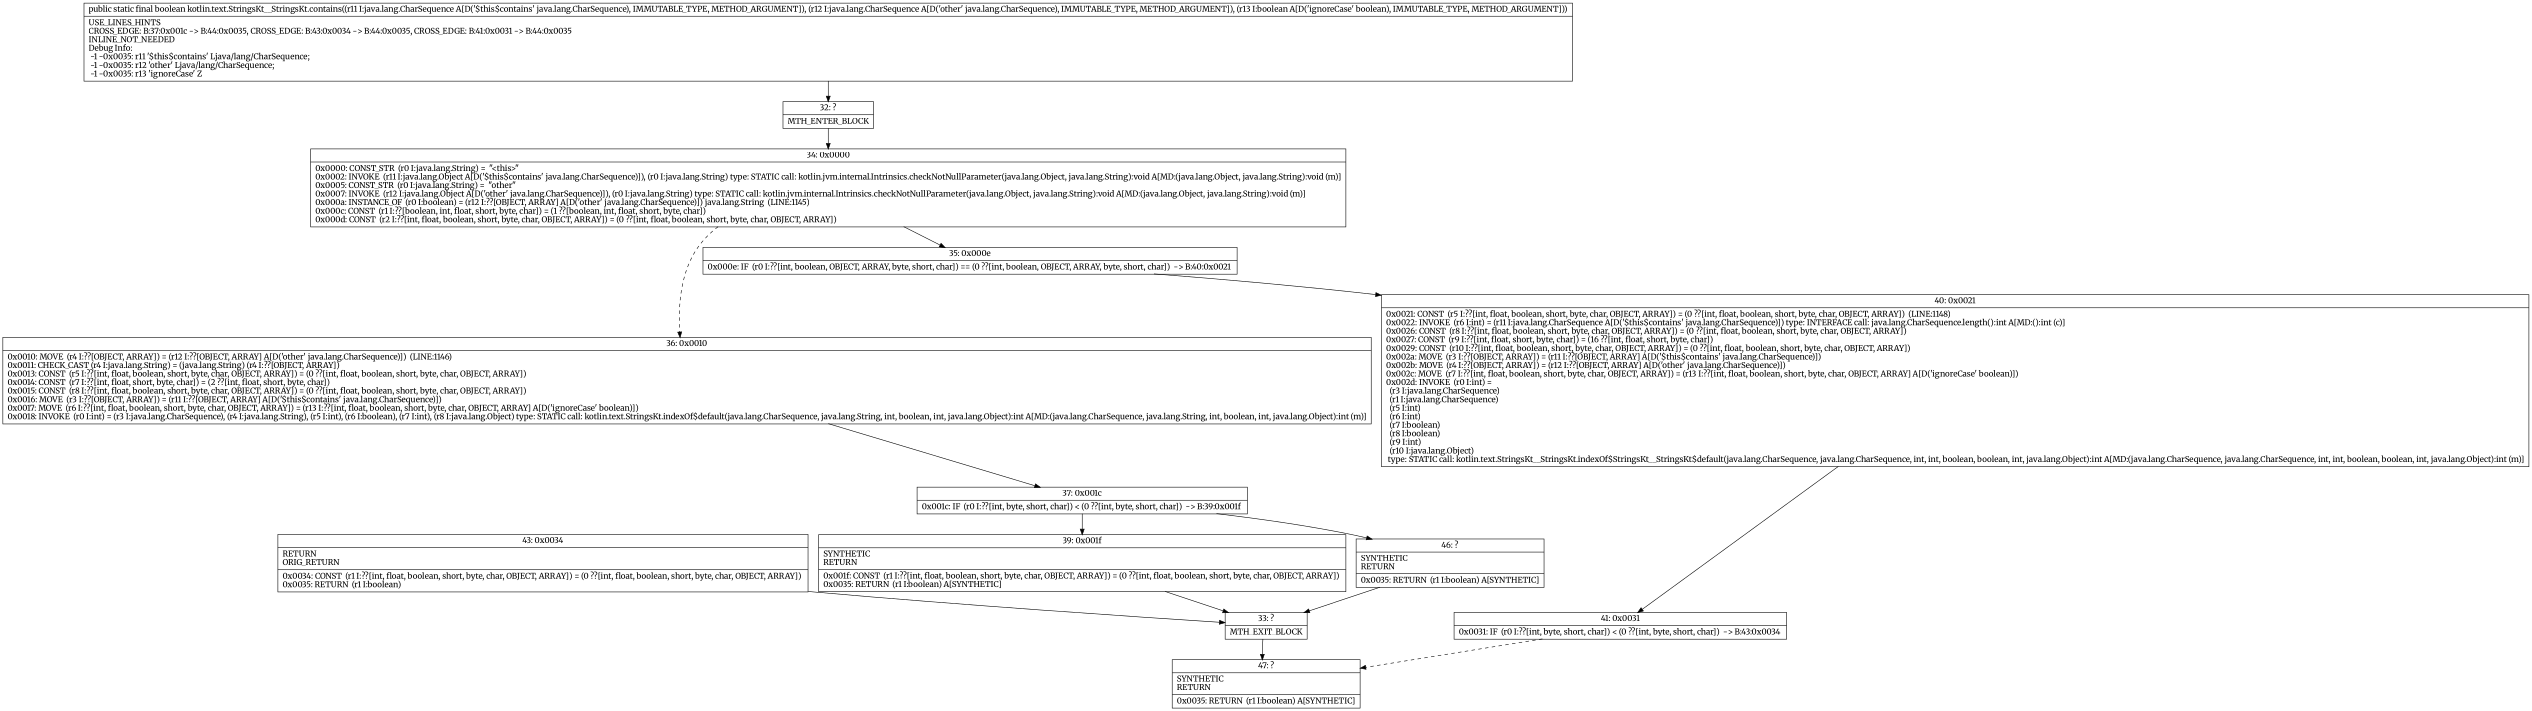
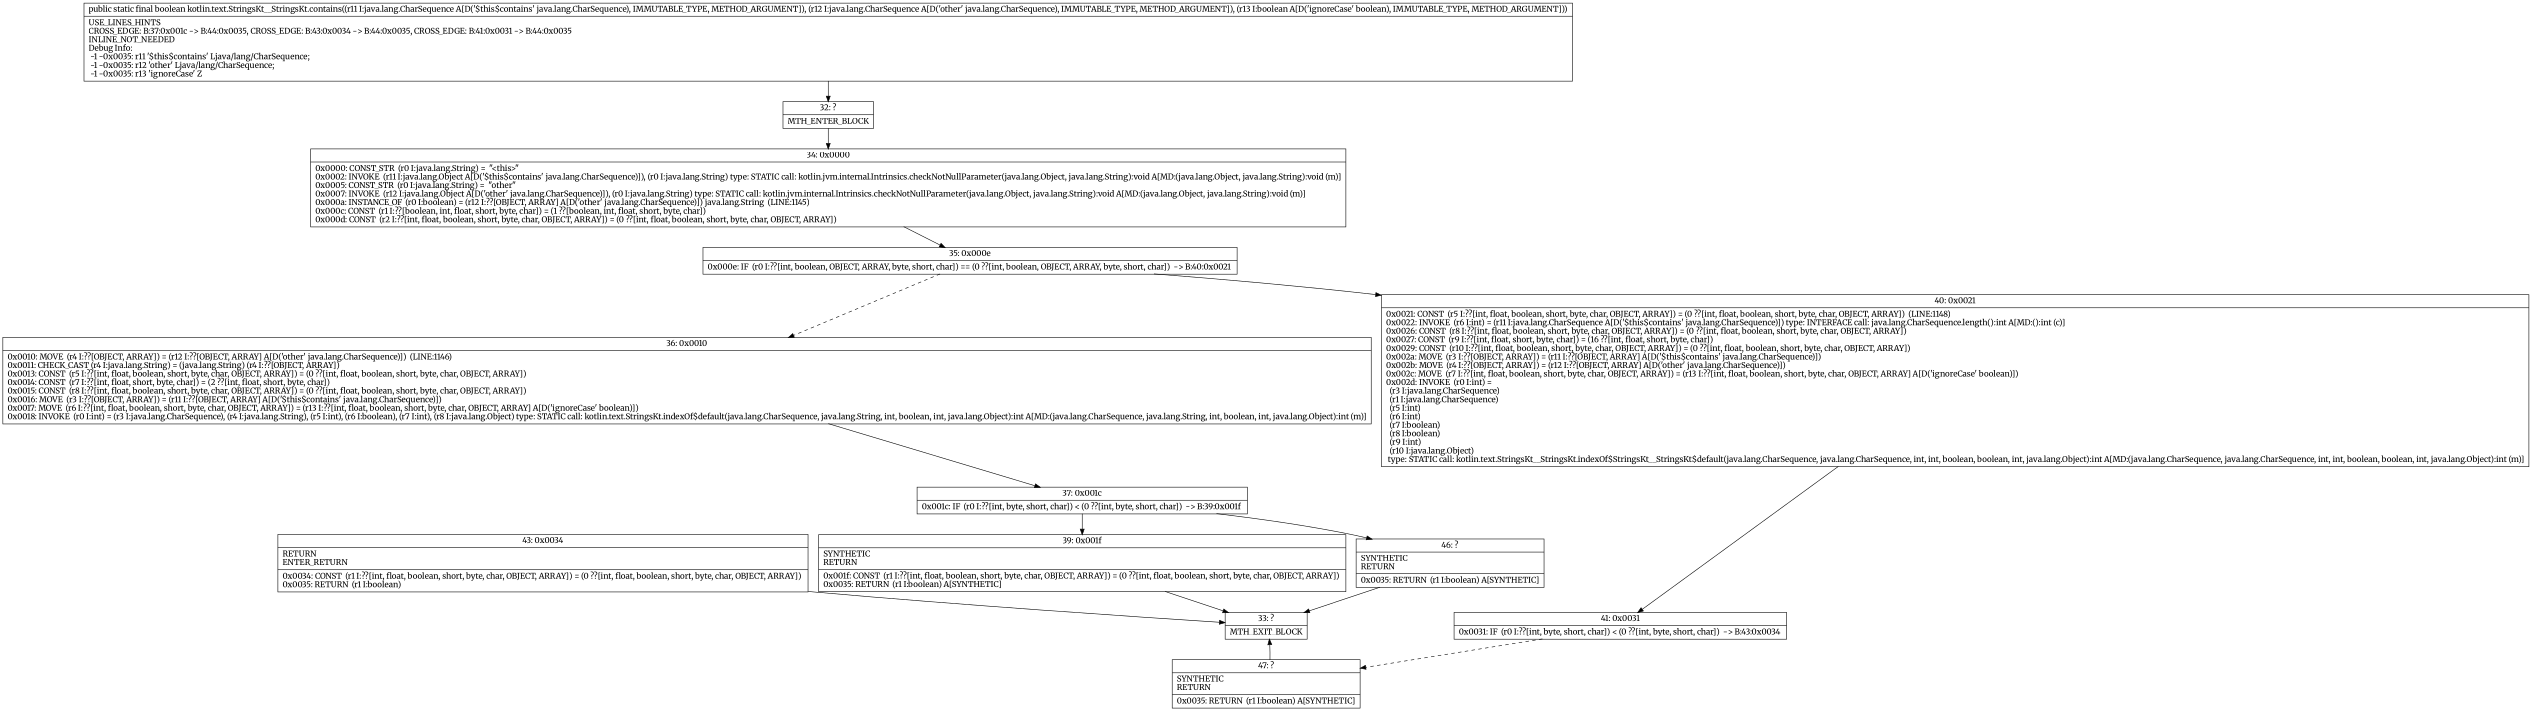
edge "34: 0x0000" -> "36: 0x0010": now "35: 0x000e" -> "36: 0x0010"
node "43: 0x0034": text "ORIG_RETURN" -> "ENTER_RETURN"
edge "33: ?" -> "47: ?": reversed
